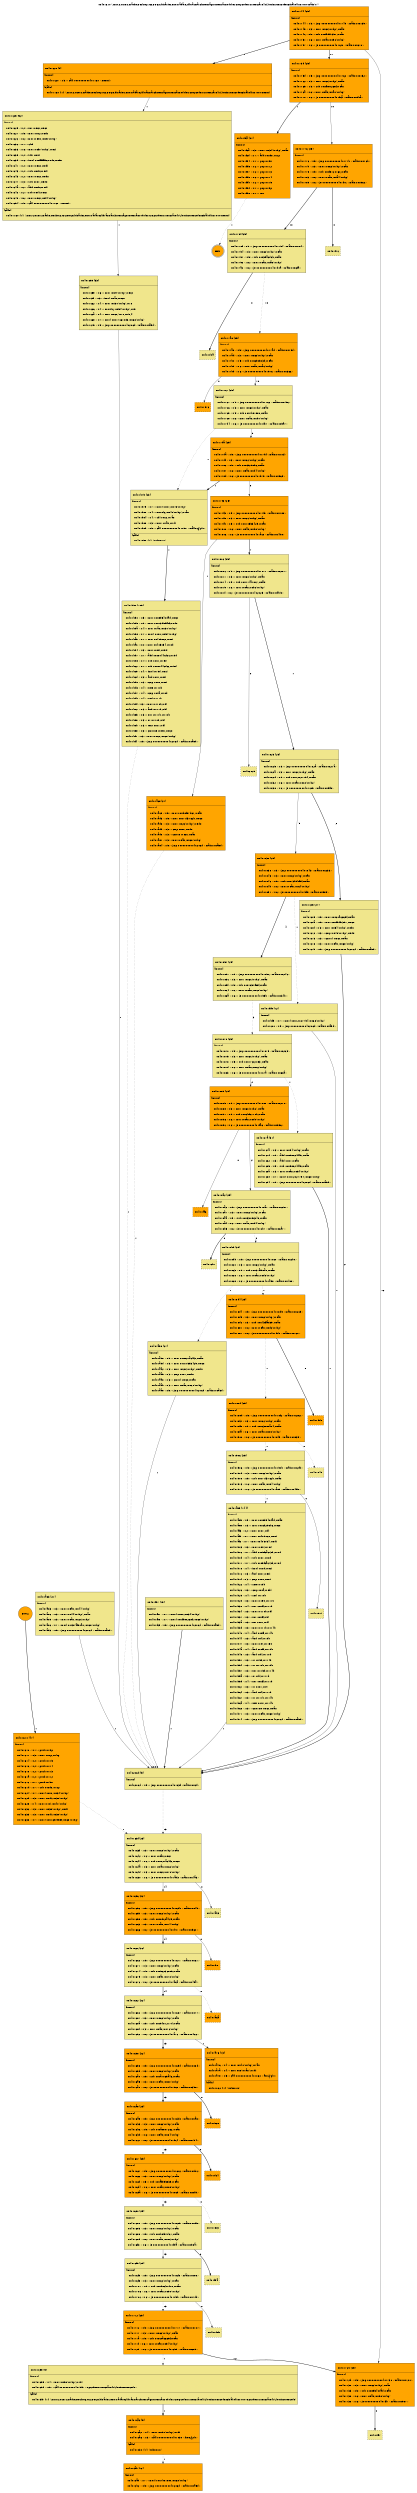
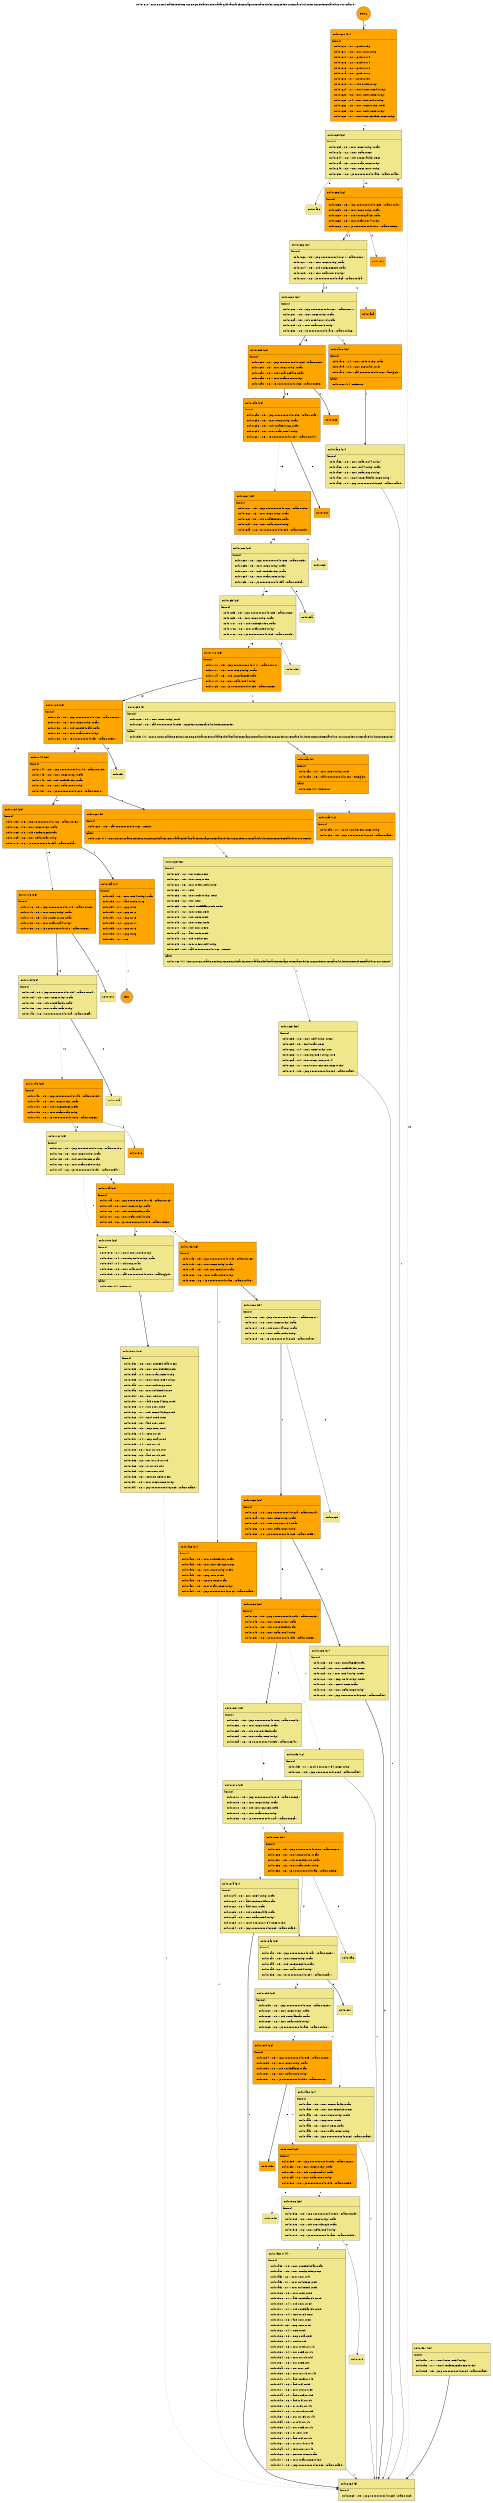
edge "0x401a76 [13]" -> "0x401a83 [21]": added, label "1"
node "0x401825 [25]": fillcolor khaki -> orange
edge "0x401744 [25]" -> "0x40172b [25]": reversed
node "0x401fa6": fillcolor orange -> khaki
